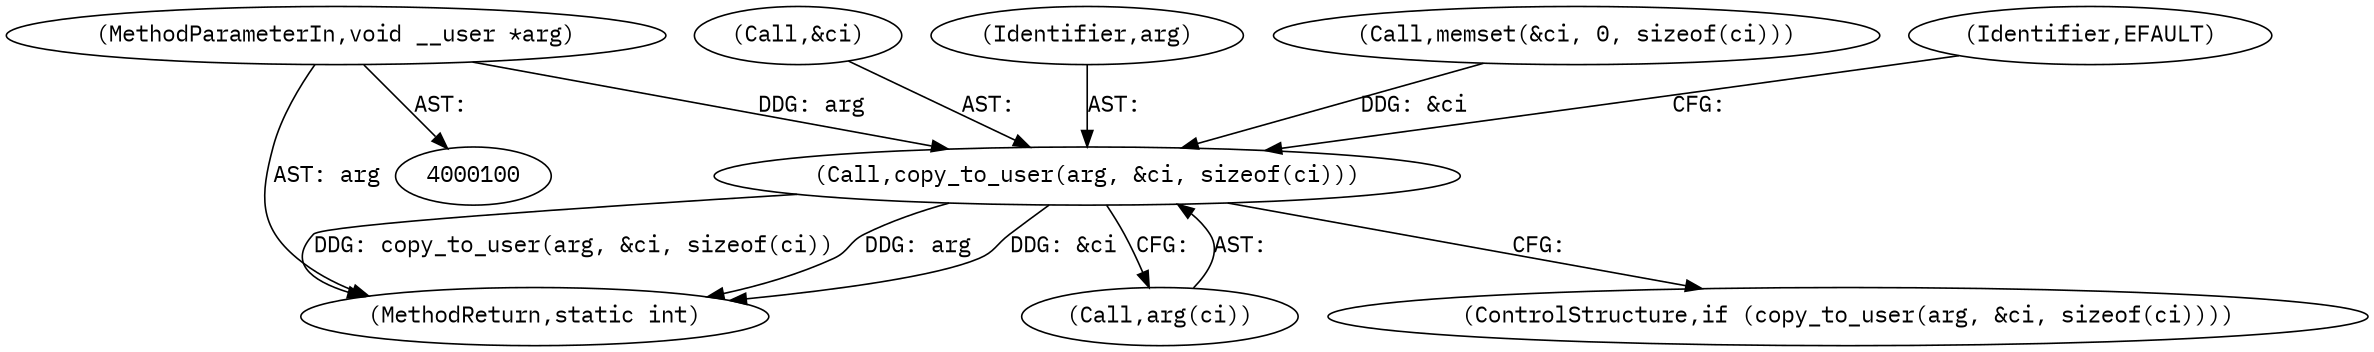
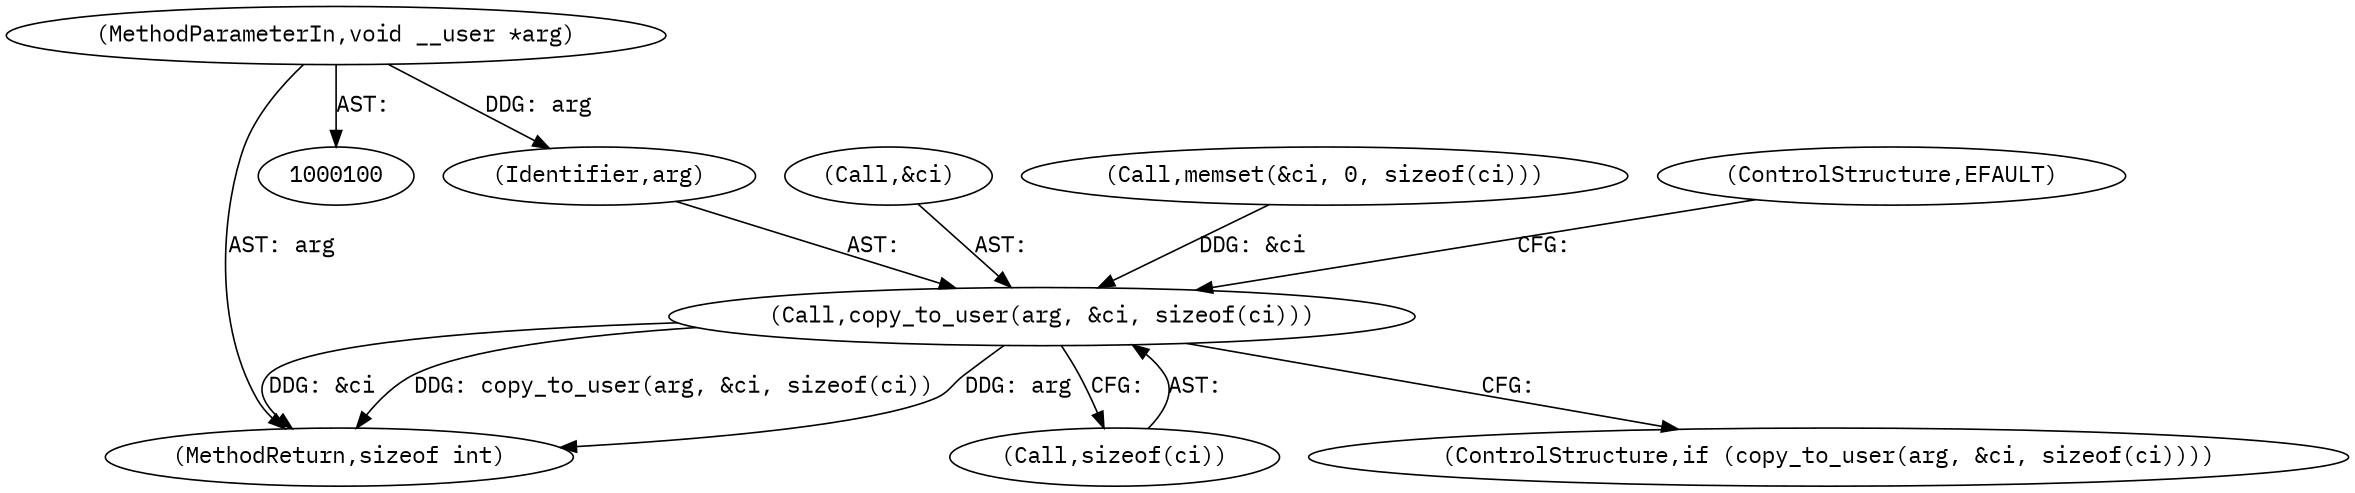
node "(Identifier,EFAULT)": label "(Identifier,EFAULT)" -> "(ControlStructure,EFAULT)"
edge "(MethodParameterIn,void __user *arg)" -> "(Call,copy_to_user(arg, &ci, sizeof(ci)))": now "(MethodParameterIn,void __user *arg)" -> "(Identifier,arg)"
node "4000100": label "4000100" -> "1000100"
node "(MethodReturn,static int)": label "(MethodReturn,static int)" -> "(MethodReturn,sizeof int)"
node "(Call,arg(ci))": label "(Call,arg(ci))" -> "(Call,sizeof(ci))"
